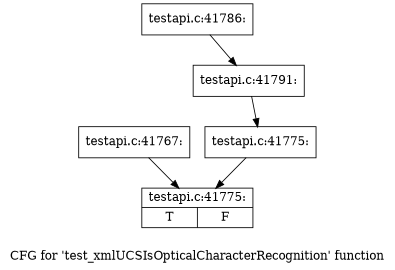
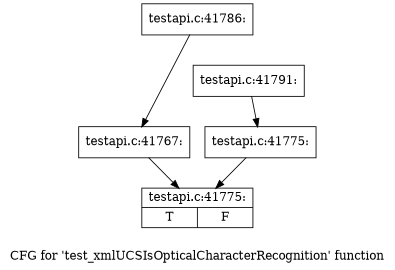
edge "testapi.c:41786:" -> "testapi.c:41791:": now "testapi.c:41786:" -> "testapi.c:41767:"
